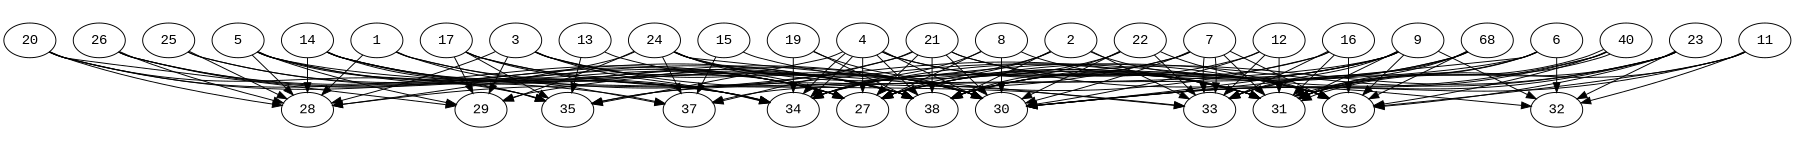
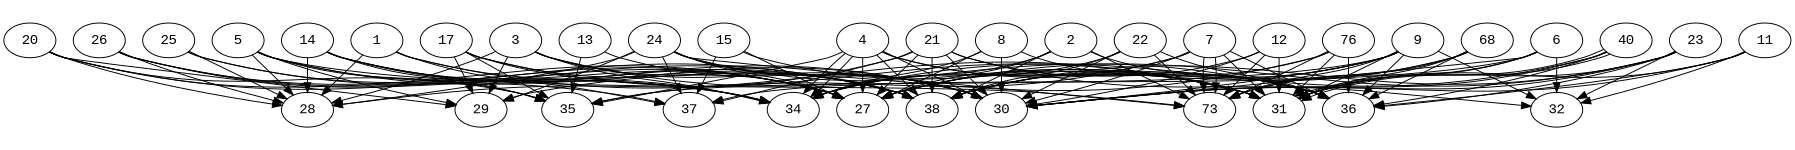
node "19": removed
node "16": label "16" -> "76"
edge "15" -> "27": added
node "33": label "33" -> "73"
